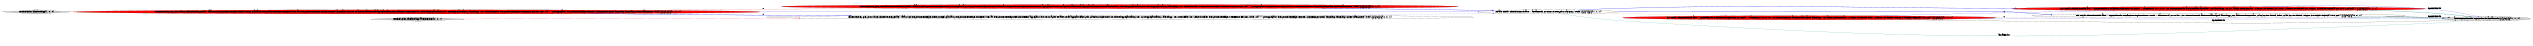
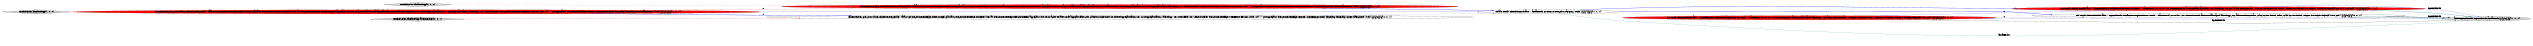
node "testTimeSeriesWithFilteredAgg['0', '1', '0']": added
